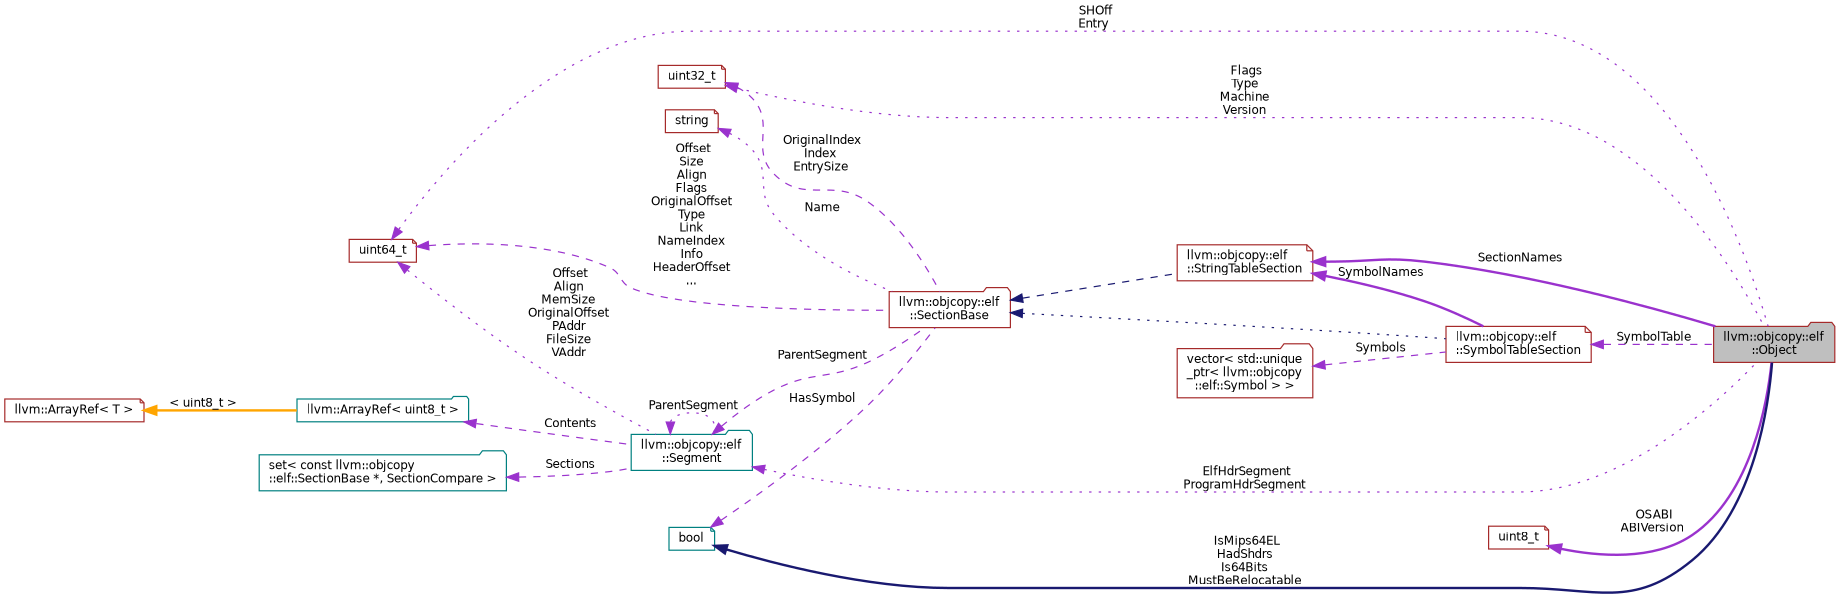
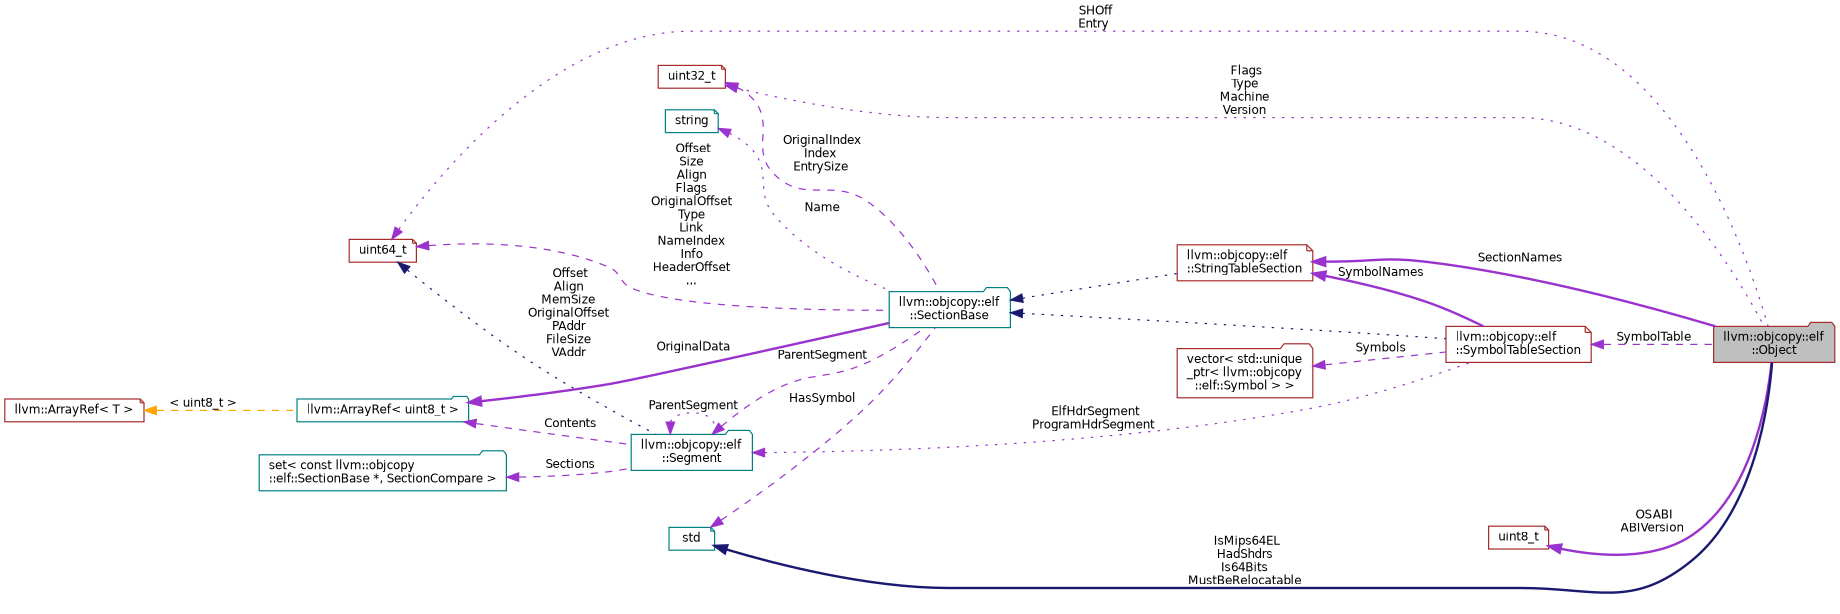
node "string": color brown -> teal
edge "llvm::objcopy::elf ::StringTableSection" -> "llvm::objcopy::elf ::SectionBase": style dashed -> dotted
node "llvm::objcopy::elf ::SectionBase": color brown -> teal
edge "llvm::objcopy::elf ::Segment" -> "uint64_t": color darkorchid3 -> midnightblue
edge "llvm::objcopy::elf ::SectionBase" -> "llvm::ArrayRef< uint8_t >": added, label "OriginalData"
edge "llvm::ArrayRef< uint8_t >" -> "llvm::ArrayRef< T >": style bold -> dashed
edge "llvm::objcopy::elf ::Object" -> "llvm::objcopy::elf ::Segment": now "llvm::objcopy::elf ::SymbolTableSection" -> "llvm::objcopy::elf ::Segment"
node "bool": label "bool" -> "std"
